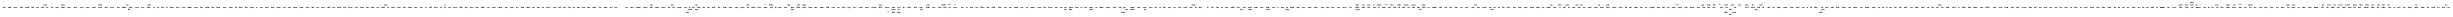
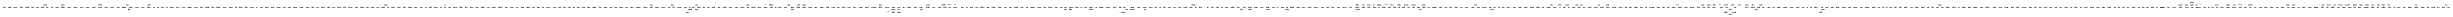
node "CliffordMichely": added
